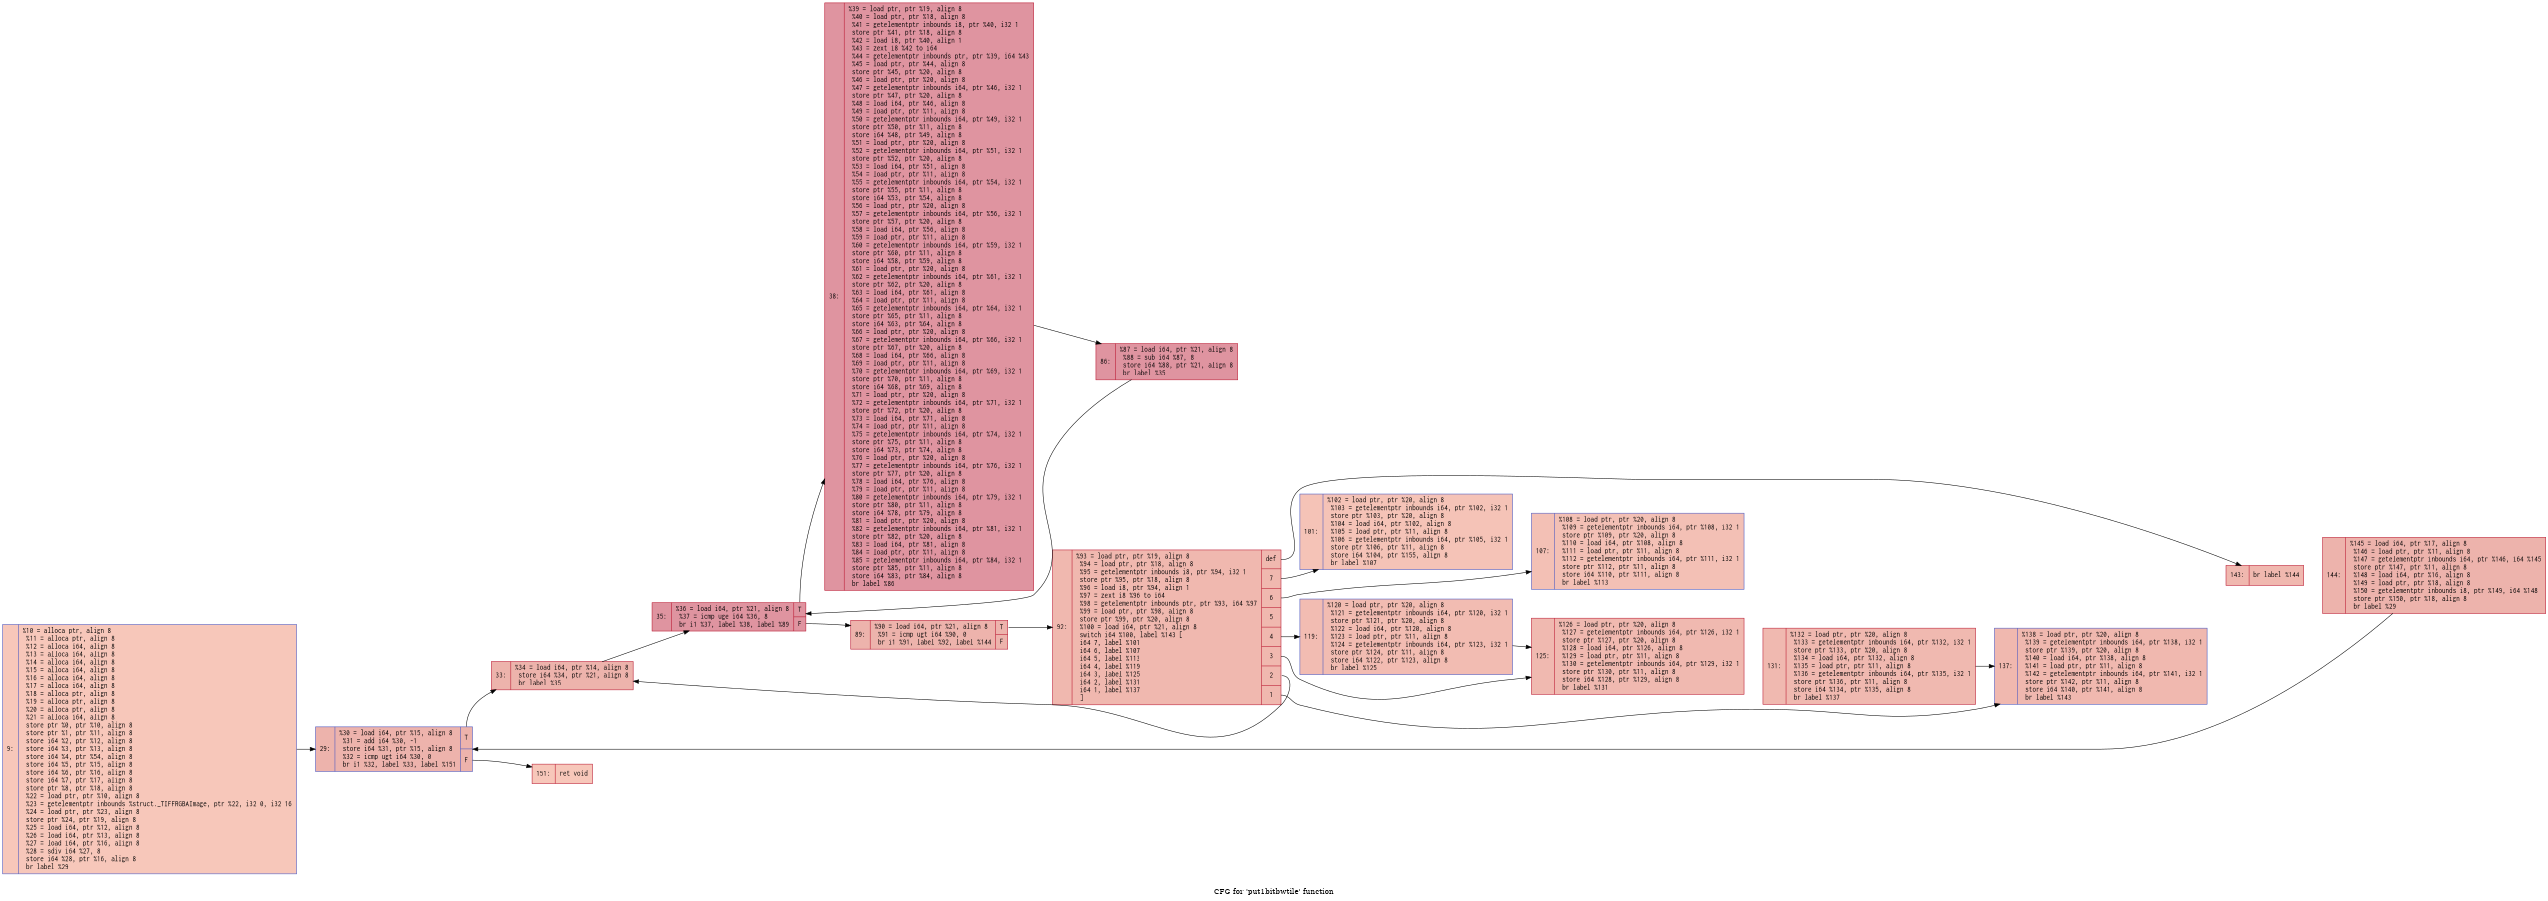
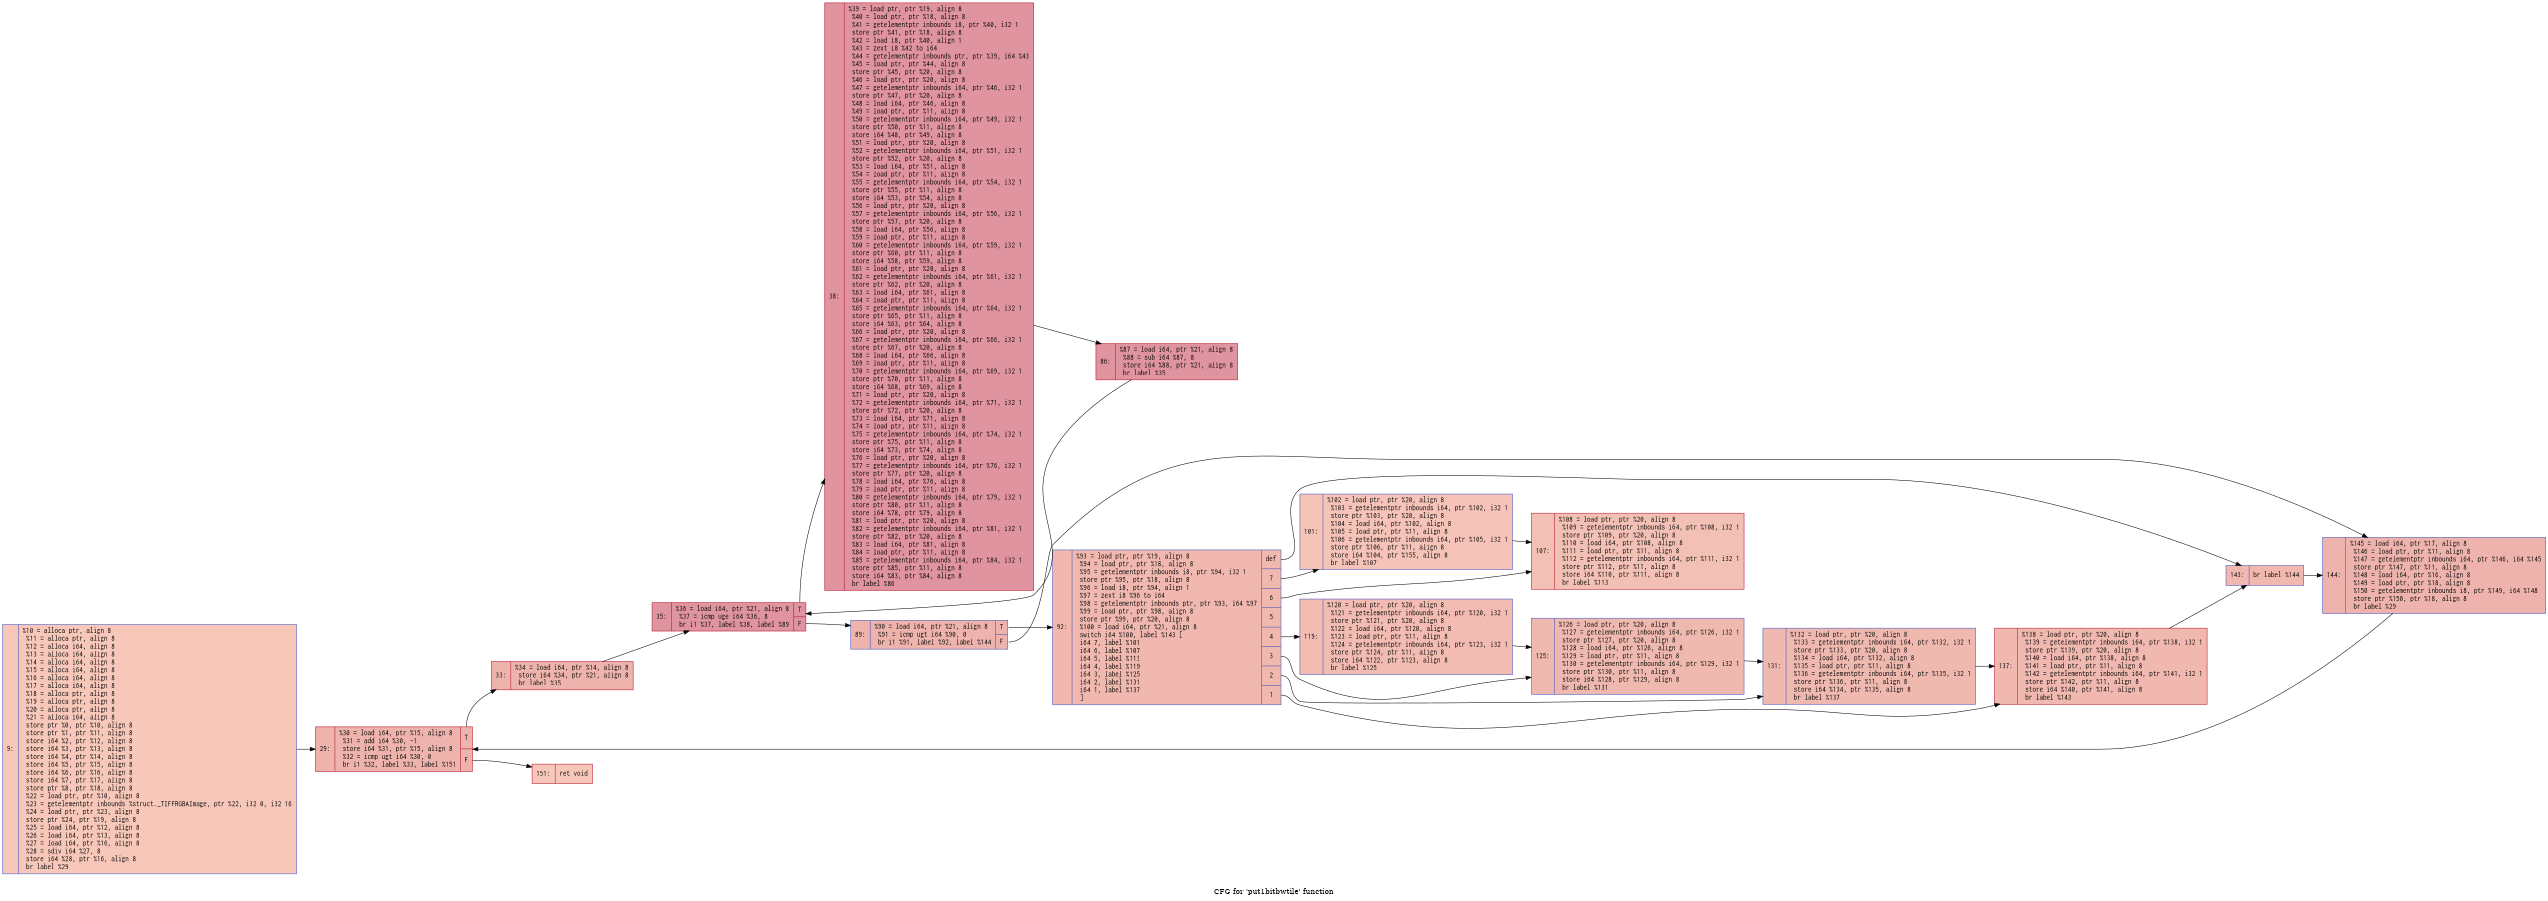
edge "89:" -> "144:": added
edge "101:" -> "107:": added
node "107:": color #3d50c3ff -> #b70d28ff
node "143:": color #b70d28ff -> #3d50c3ff
edge "143:" -> "144:": added
node "144:": color #b70d28ff -> #3d50c3ff
edge "137:" -> "143:": added
node "92:": color #b70d28ff -> #3d50c3ff
node "89:": color #b70d28ff -> #3d50c3ff
node "125:": color #b70d28ff -> #3d50c3ff
edge "125:" -> "131:": added
node "131:": color #b70d28ff -> #3d50c3ff
node "137:": color #3d50c3ff -> #b70d28ff
edge "92:" -> "33:": now "92:" -> "131:"
node "29:": color #3d50c3ff -> #b70d28ff
node "9:": text "store i64 %4, ptr %54, align 8" -> "store i64 %4, ptr %14, align 8"
